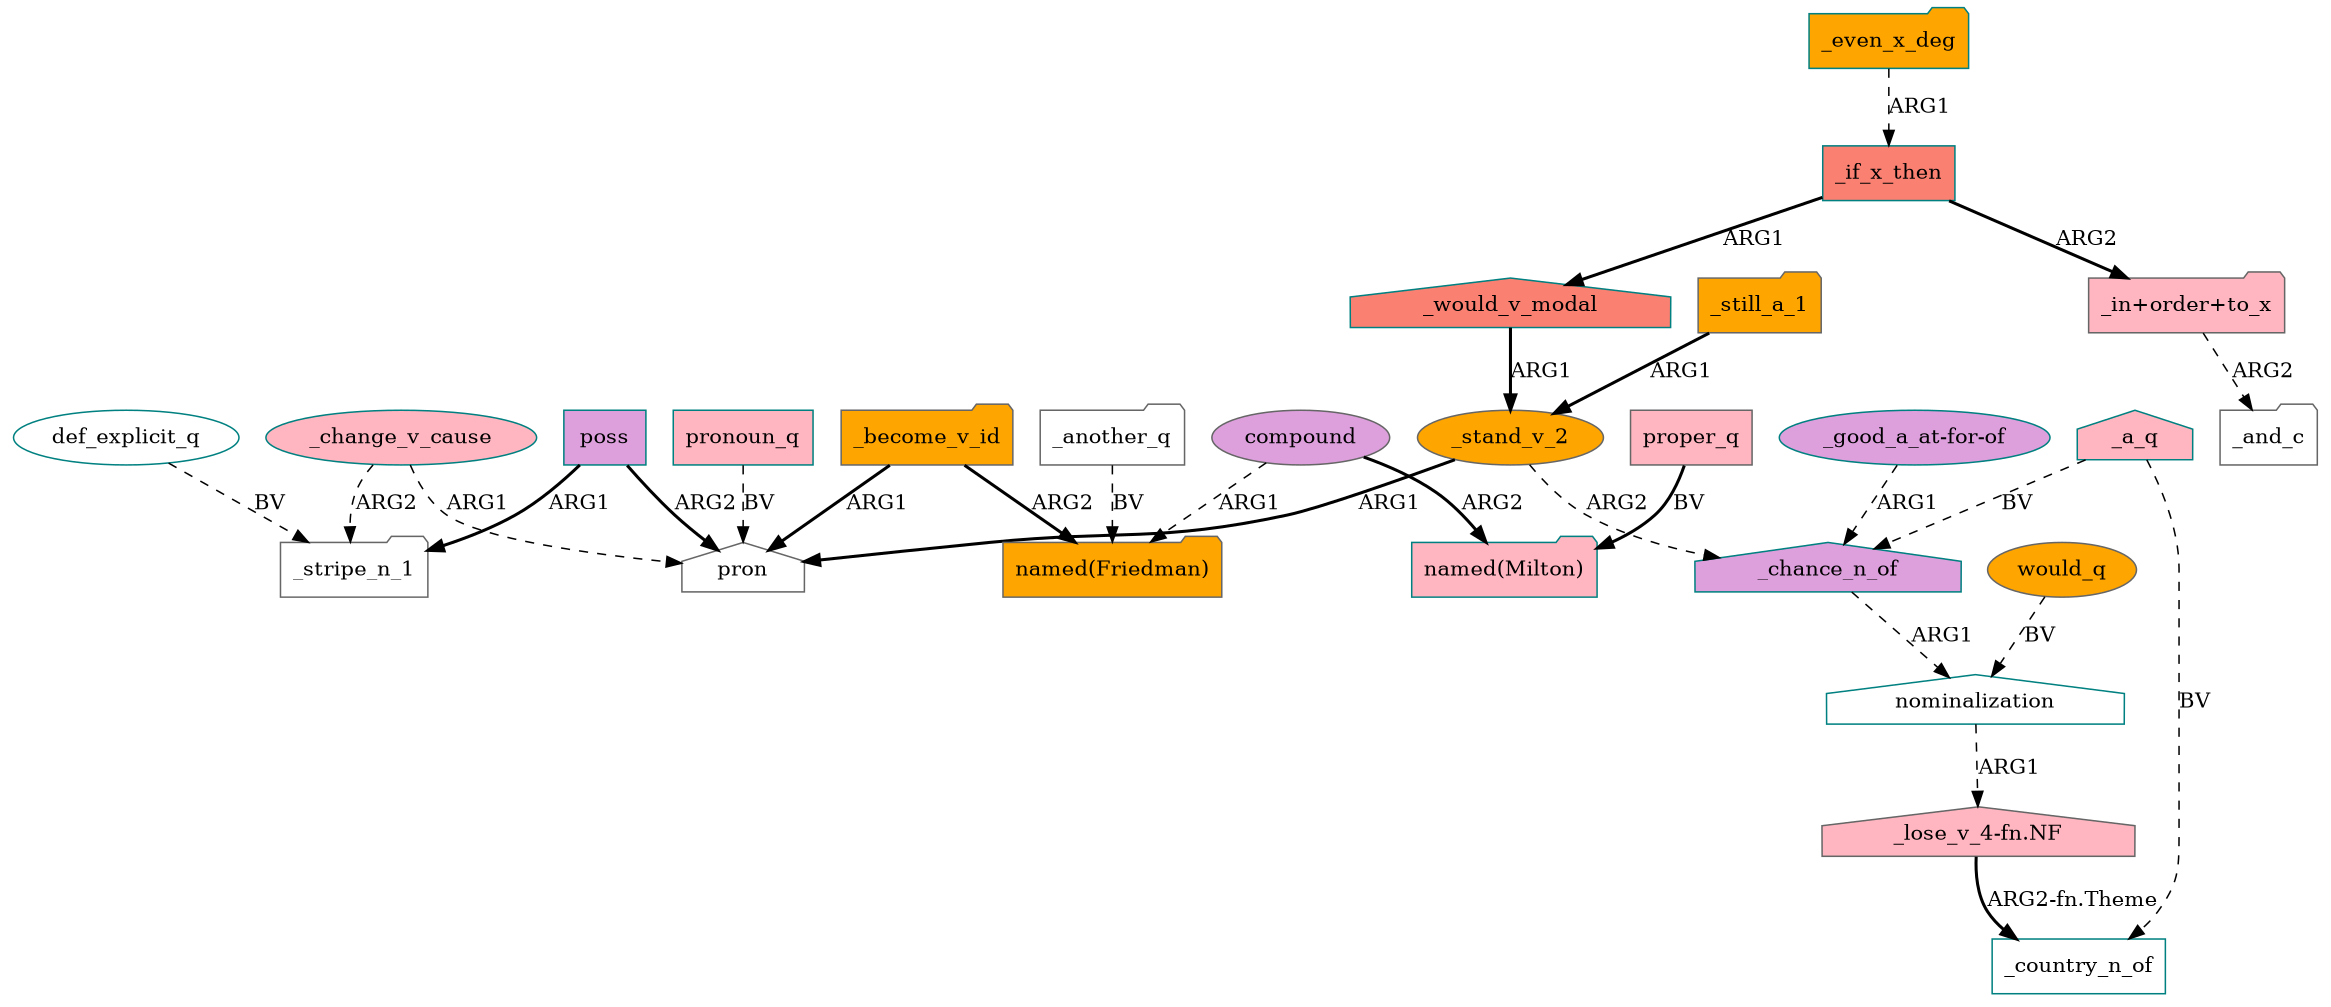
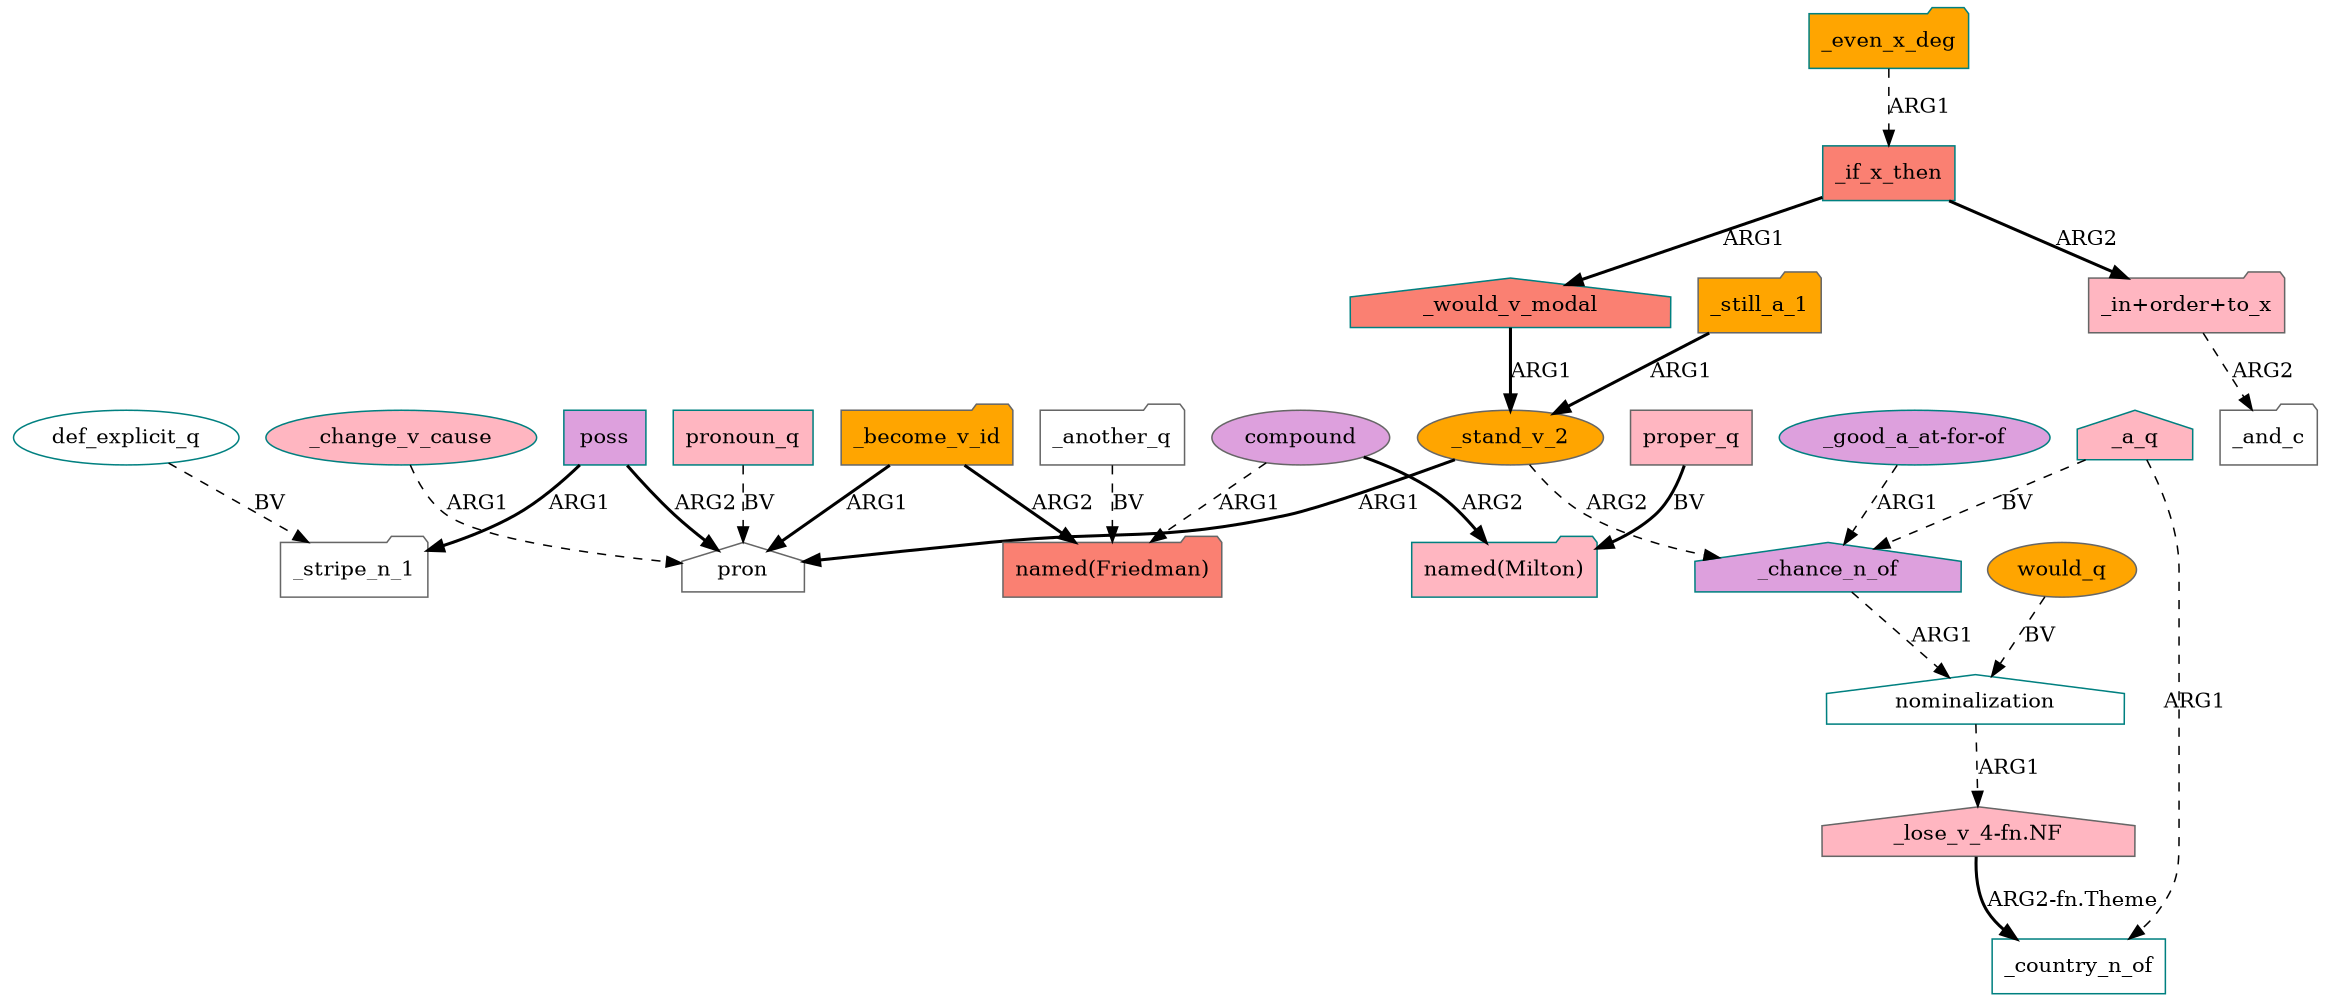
edge "_change_v_cause" -> "_stripe_n_1": removed, label "ARG2"
node "named(Friedman)": fillcolor orange -> salmon
edge "_a_q" -> "_country_n_of": label "BV" -> "ARG1"
